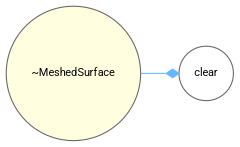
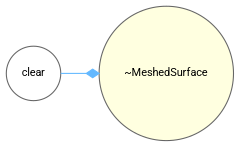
edge "~MeshedSurface" -> "clear": reversed
